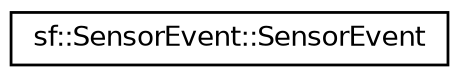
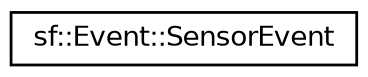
node "sf::SensorEvent::SensorEvent": label "sf::SensorEvent::SensorEvent" -> "sf::Event::SensorEvent"
